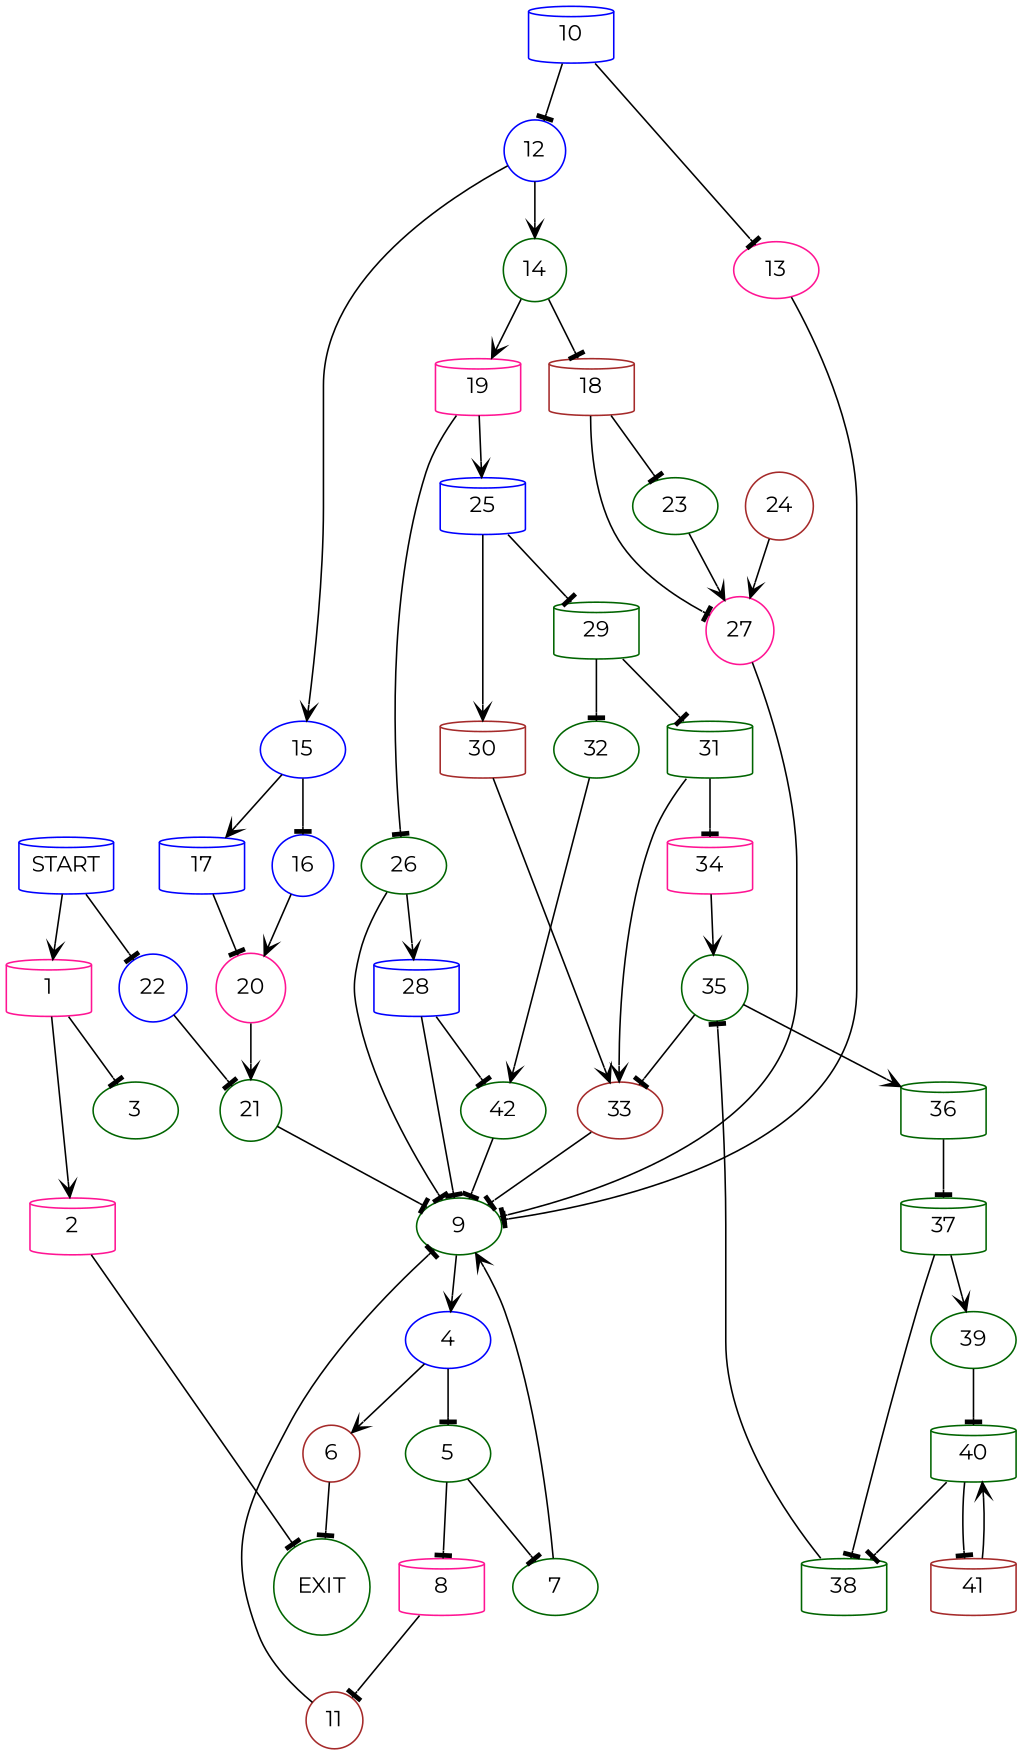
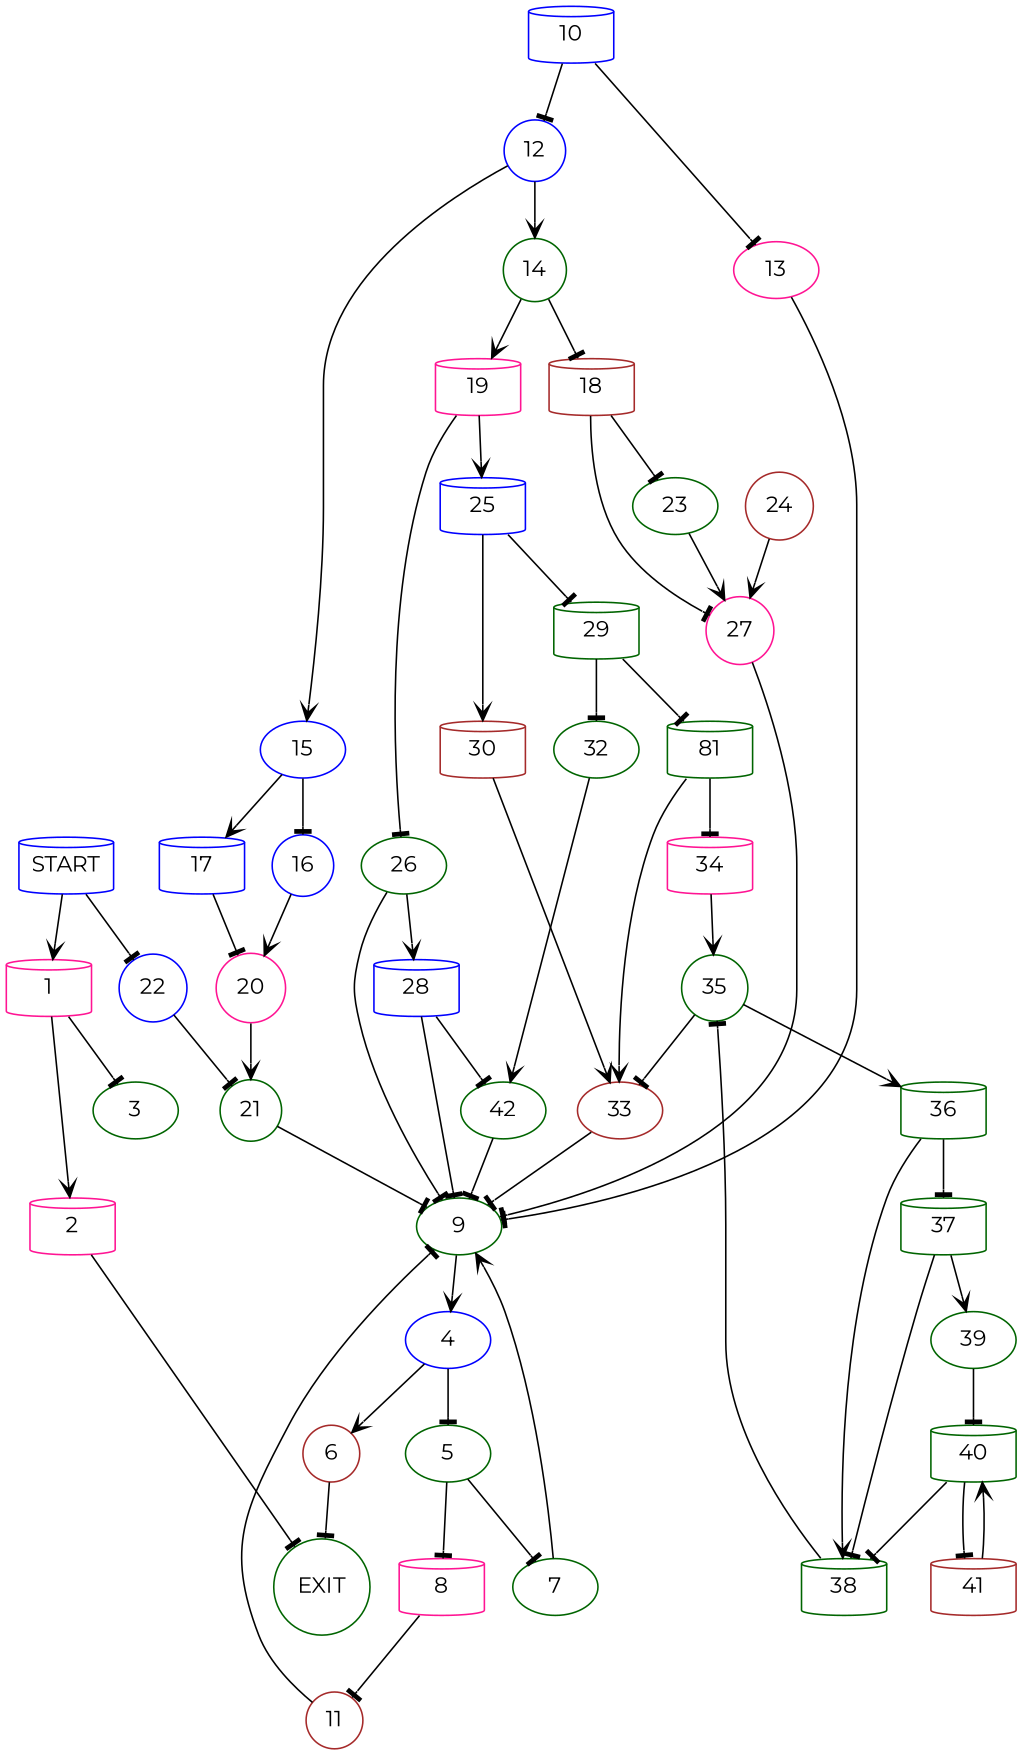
node "31": label "31" -> "81"
edge "36" -> "38": added
